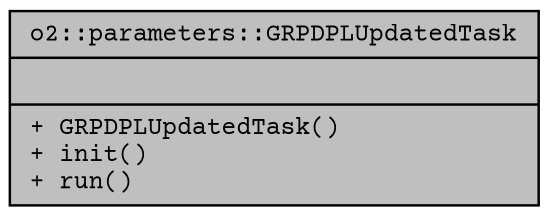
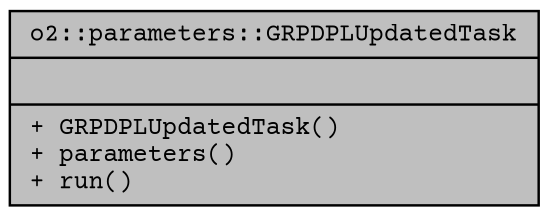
node "o2::parameters::GRPDPLUpdatedTask": text "+ init()" -> "+ parameters()"
